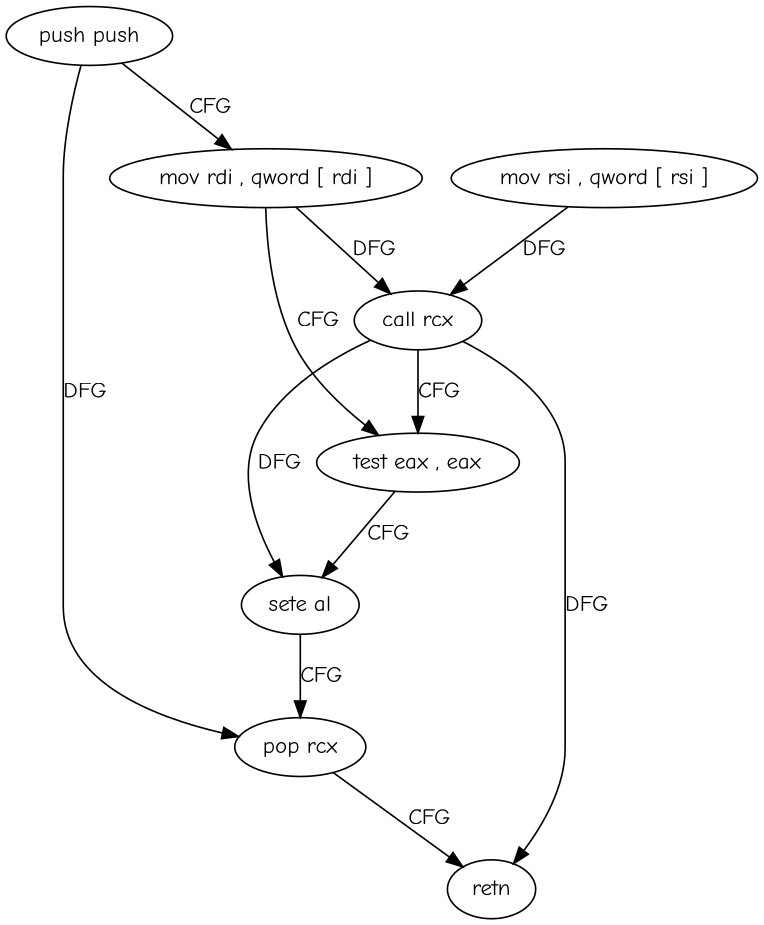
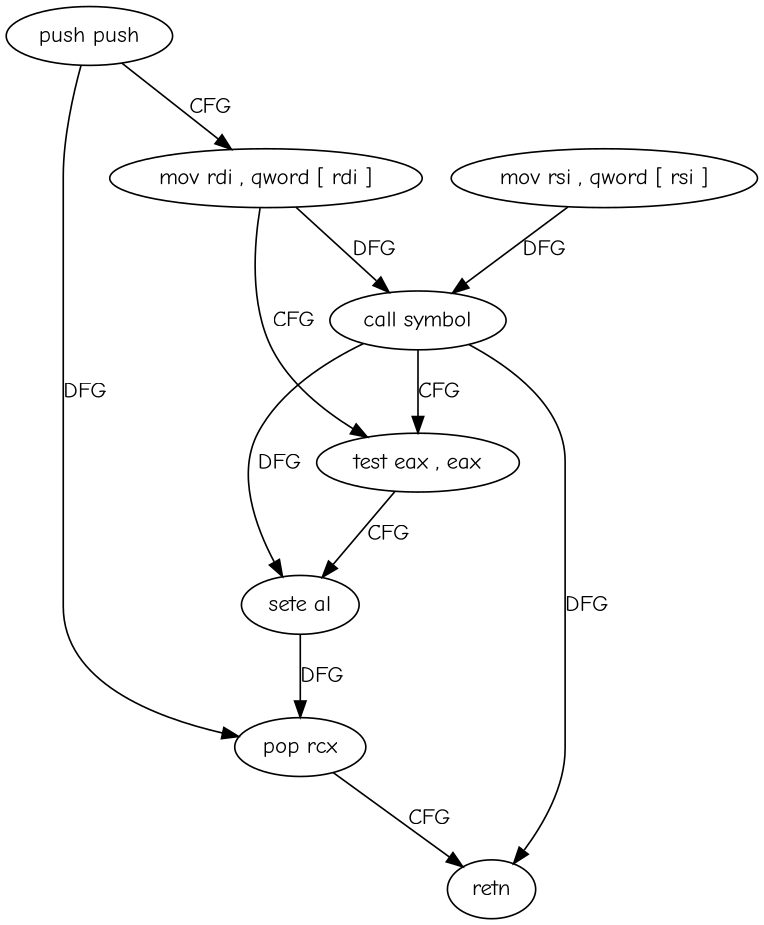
node "call rcx": label "call rcx" -> "call symbol"
edge "sete al" -> "pop rcx": label "CFG" -> "DFG"
